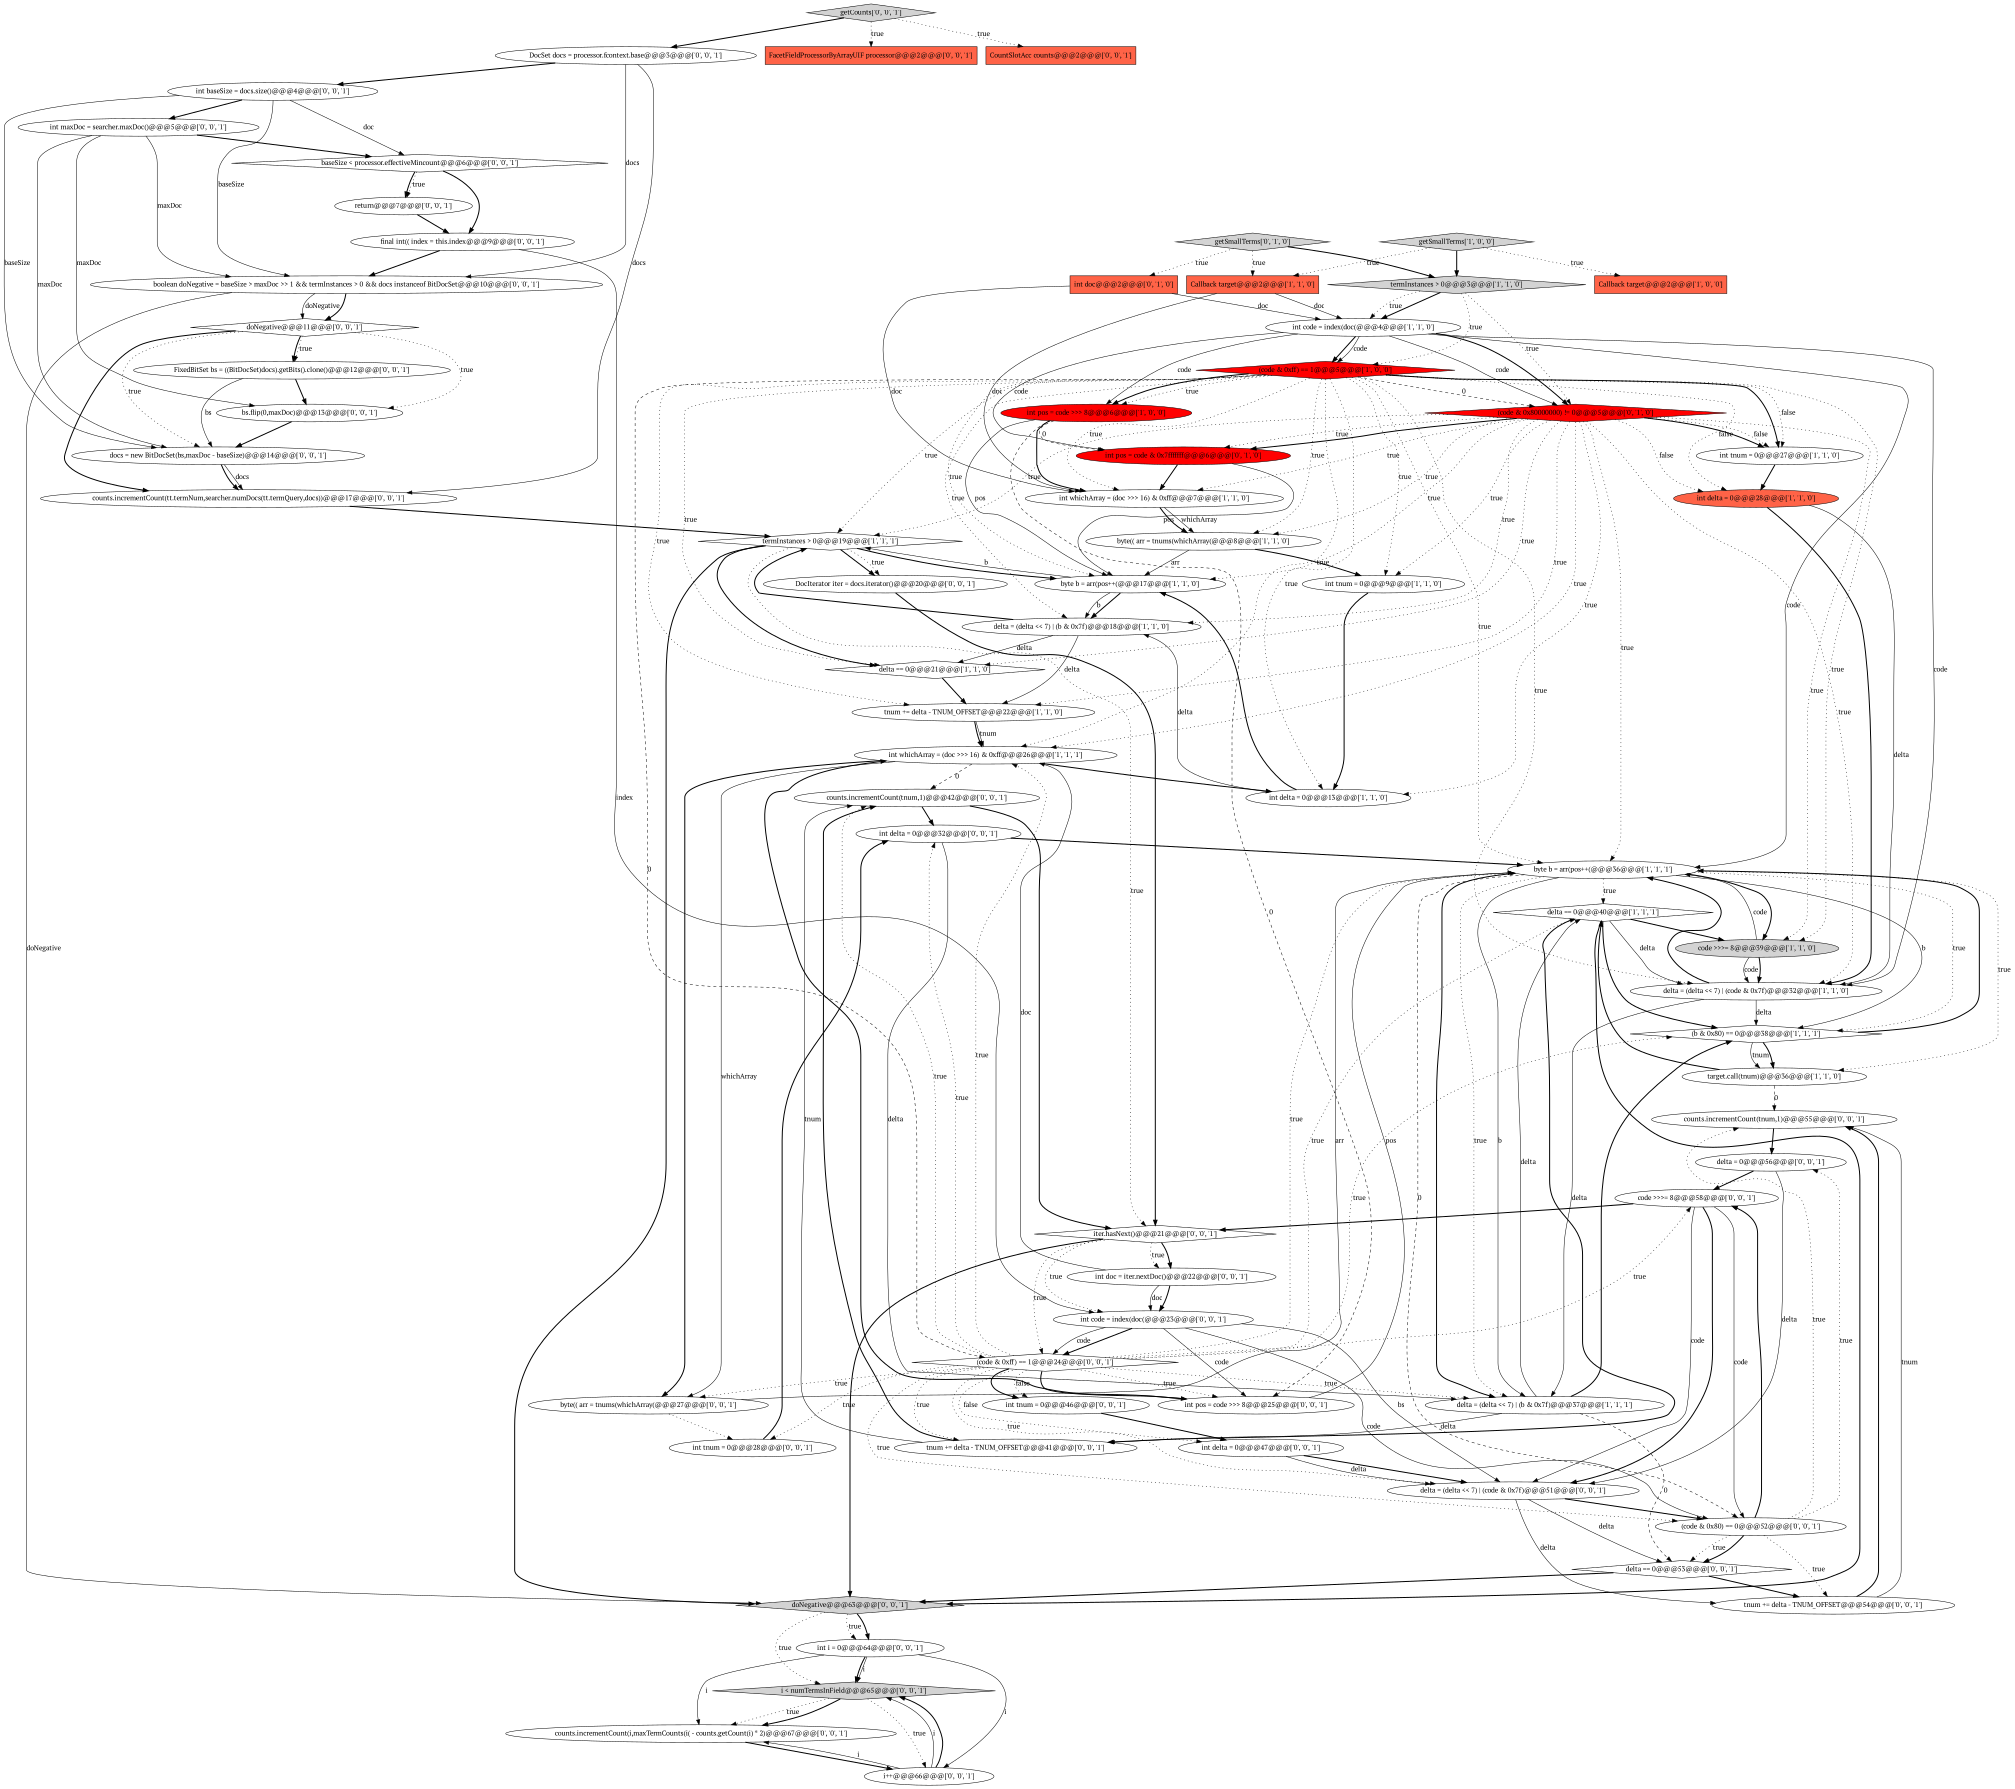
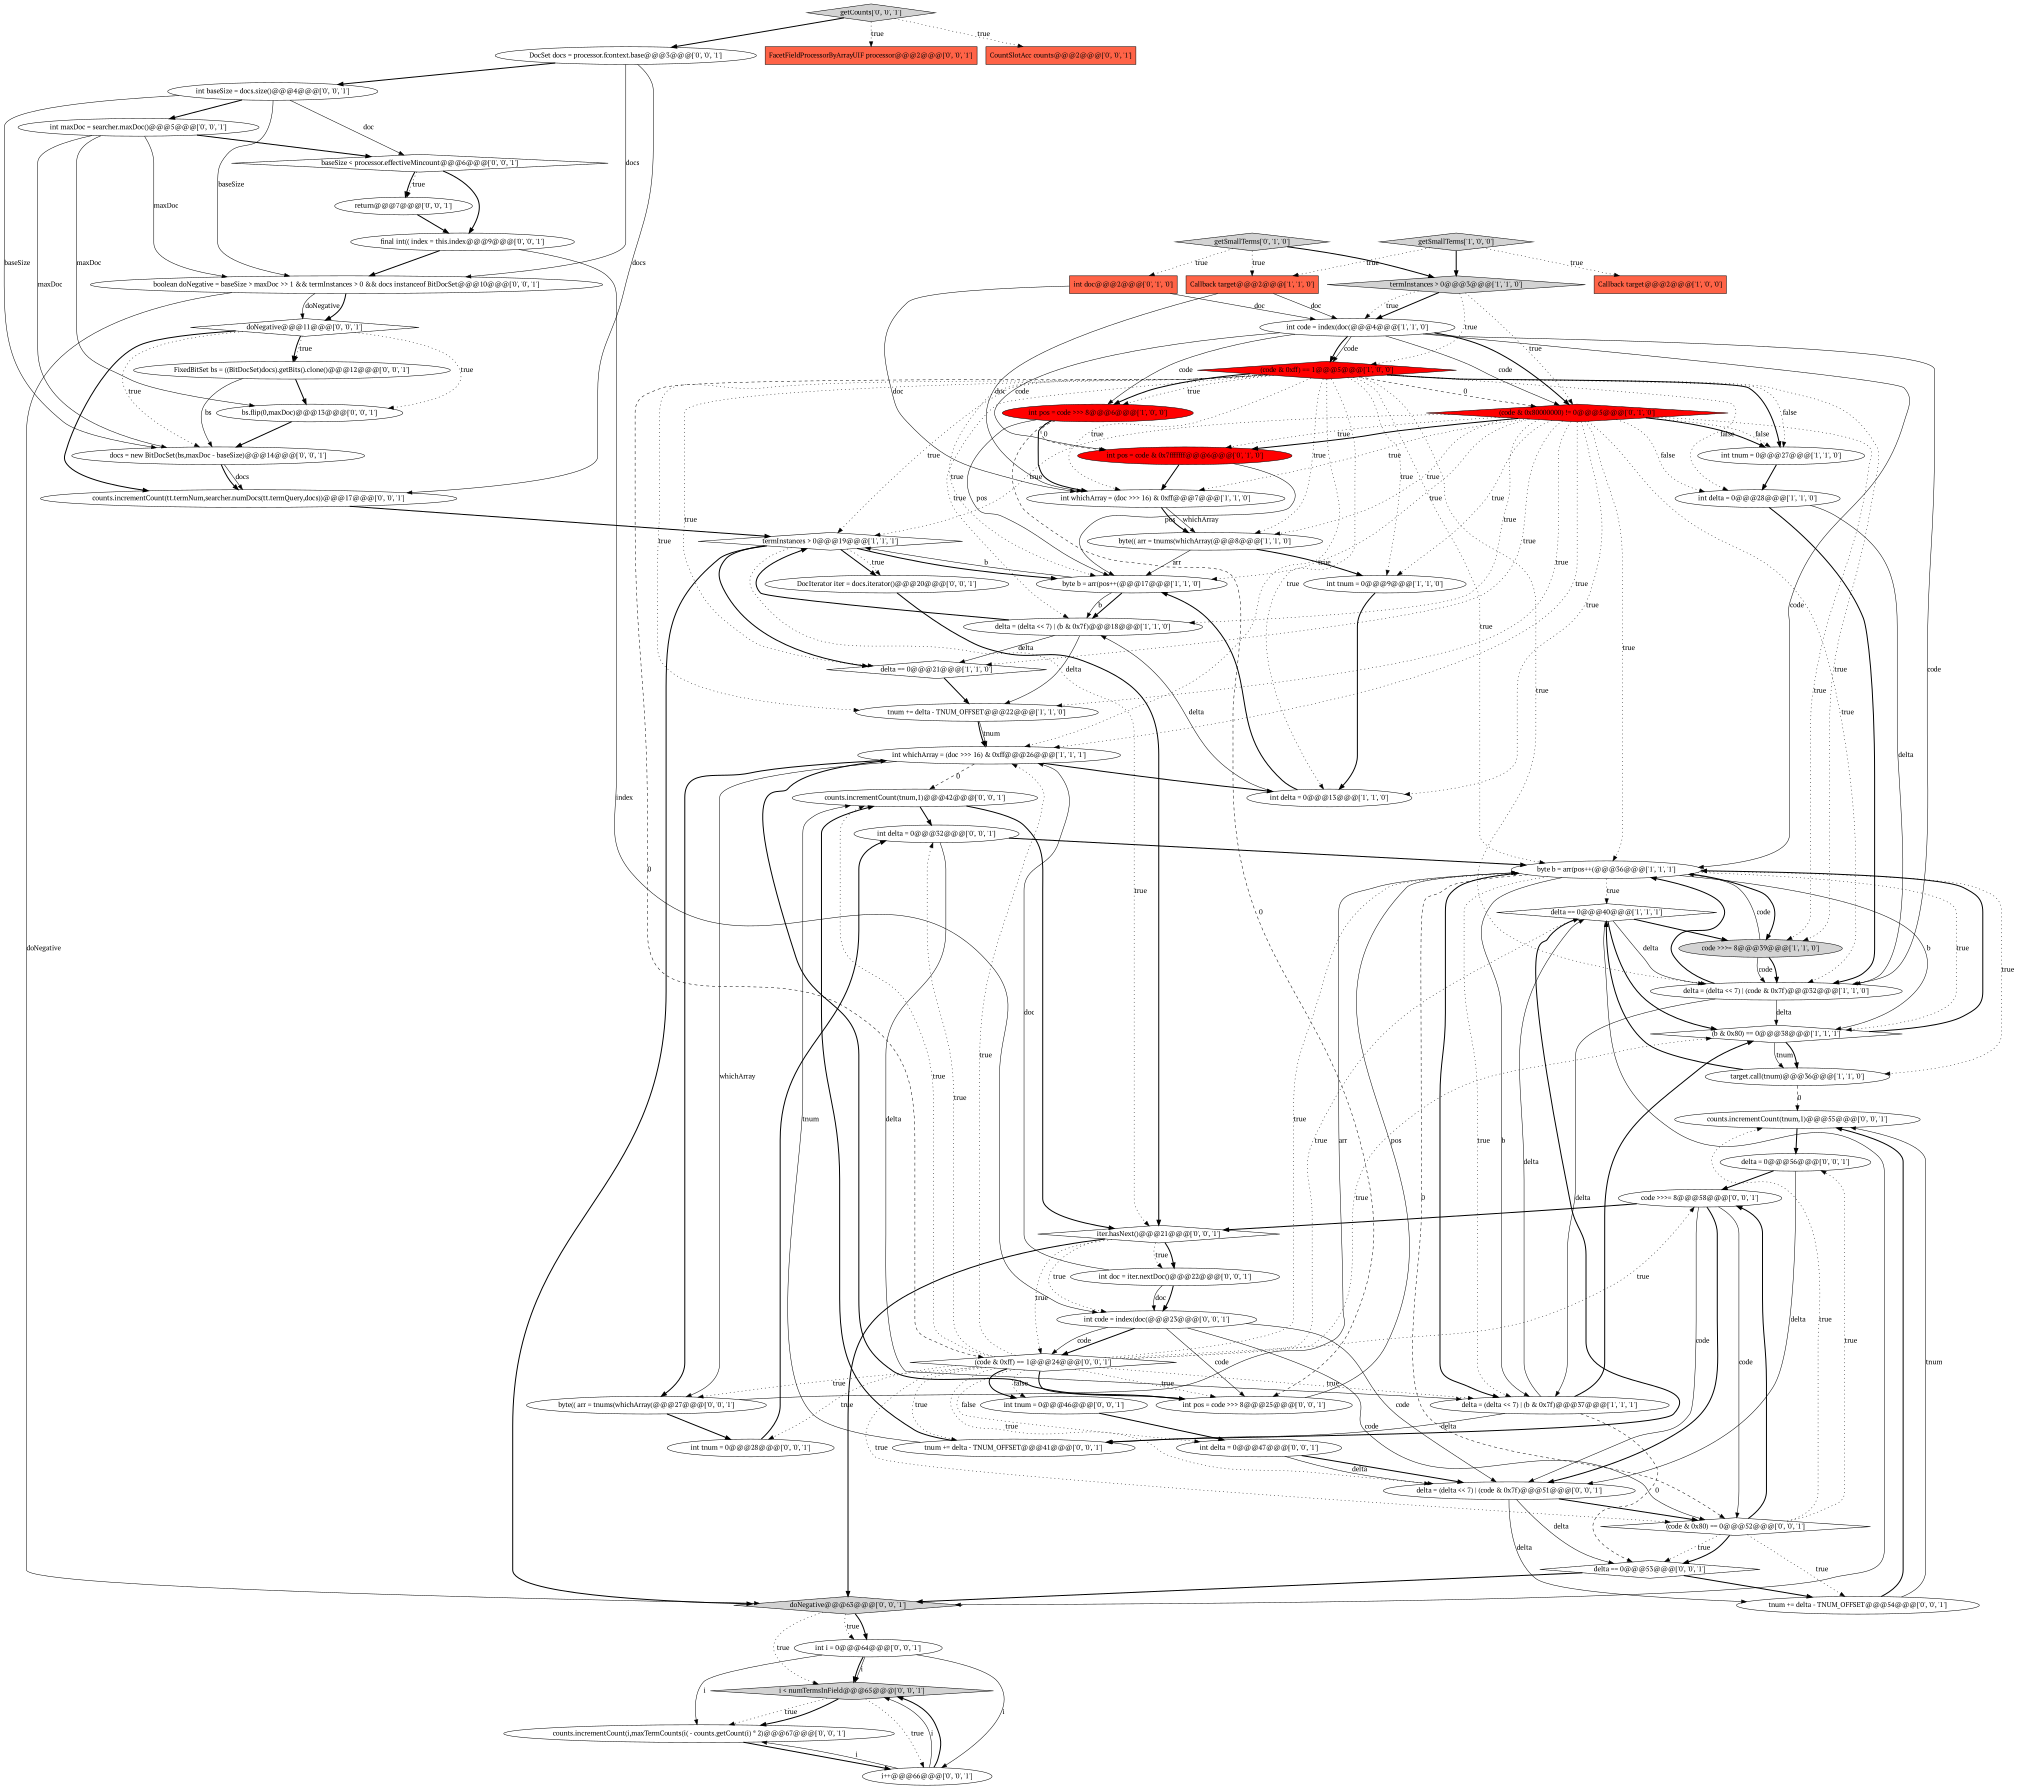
node "int delta = 0@@@28@@@['1', '1', '0']": fillcolor tomato -> white
edge "int code = index(doc(@@@23@@@['0', '0', '1']" -> "delta = (delta << 7) | (code & 0x7f)@@@51@@@['0', '0', '1']": label "bs" -> "code"
edge "byte(( arr = tnums(whichArray(@@@27@@@['0', '0', '1']" -> "int tnum = 0@@@28@@@['0', '0', '1']": style dotted -> bold
node "(code & 0x80) == 0@@@52@@@['0', '0', '1']": shape ellipse -> diamond
edge "delta == 0@@@40@@@['1', '1', '1']" -> "doNegative@@@63@@@['0', '0', '1']": style bold -> solid
